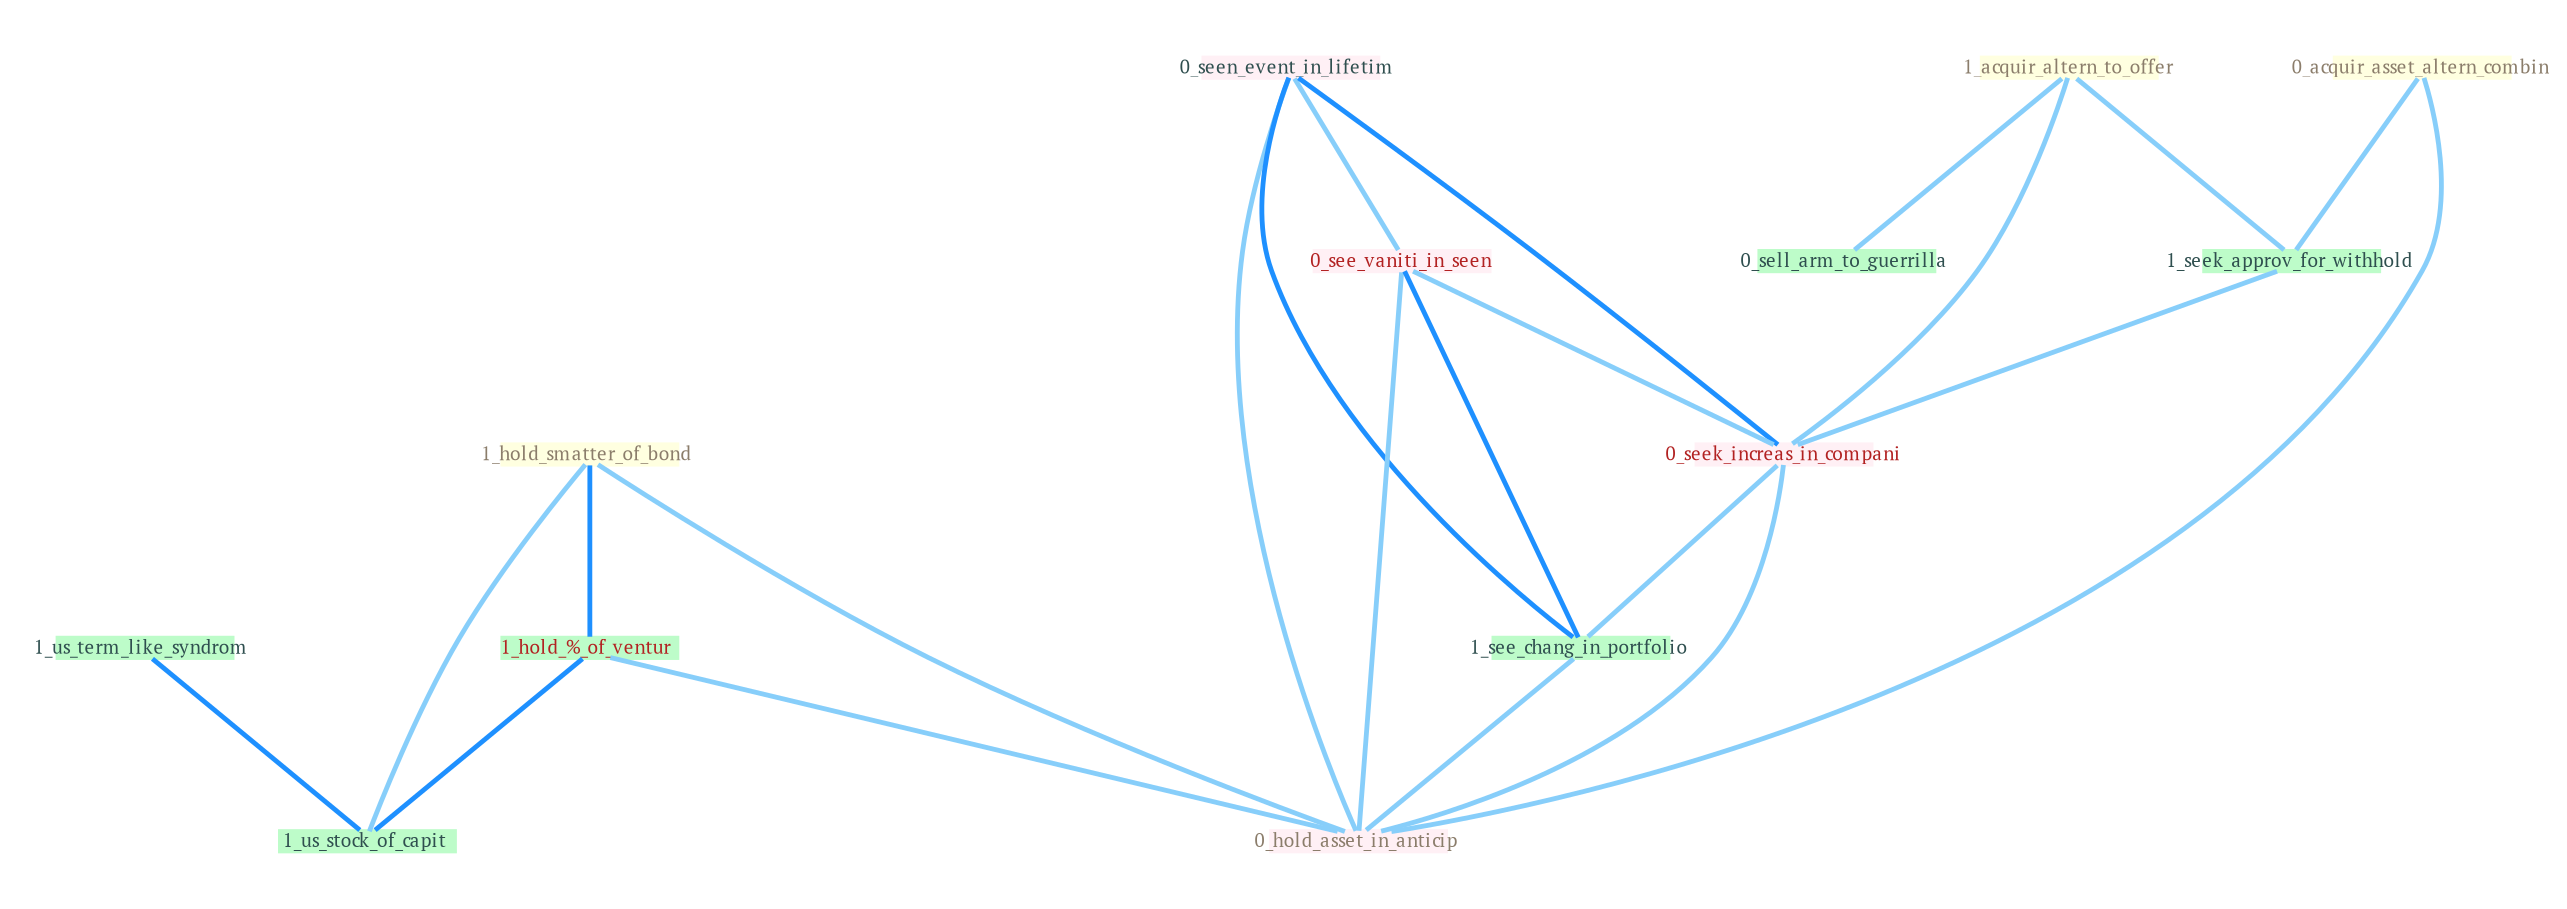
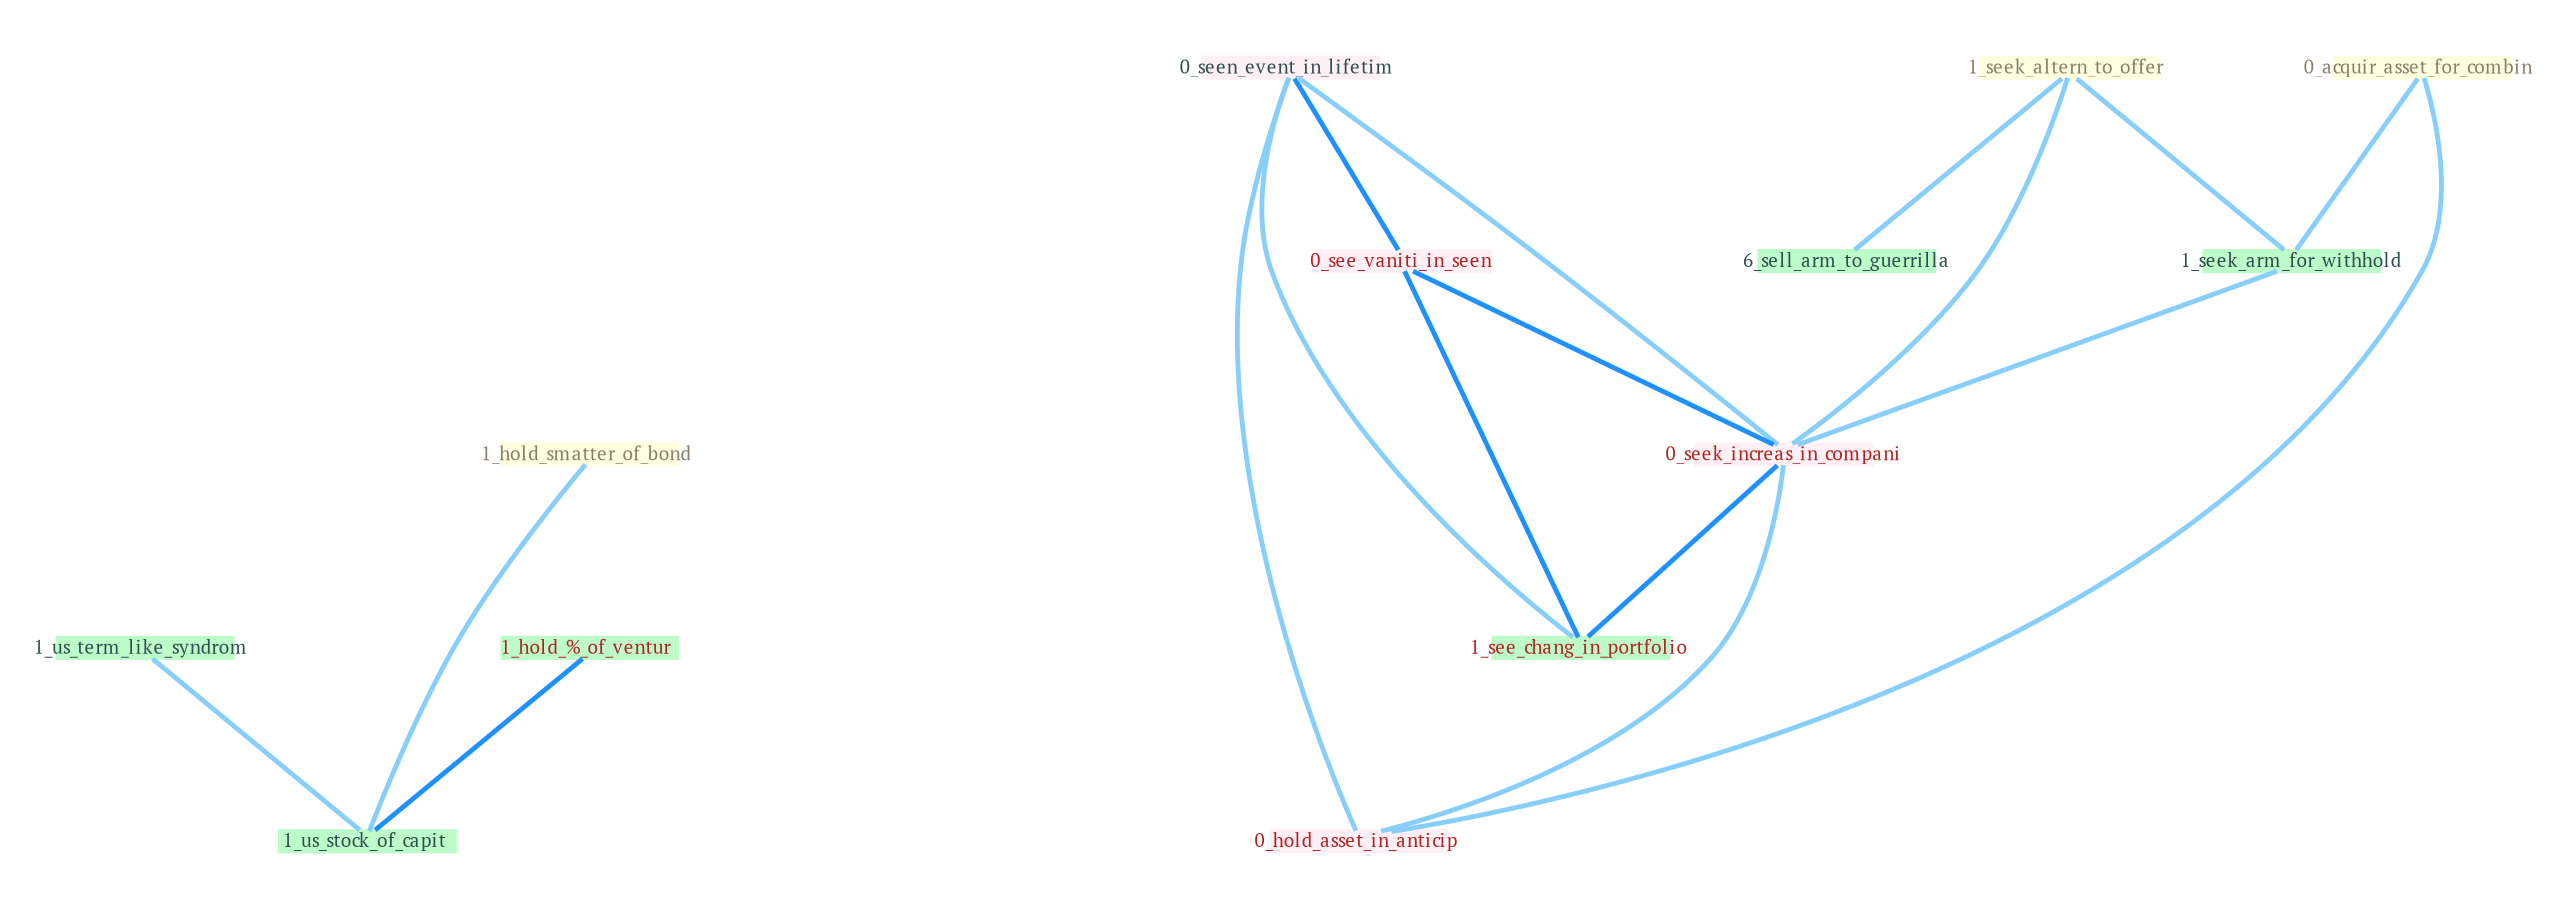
node "1_acquir_altern_to_offer": label "1_acquir_altern_to_offer" -> "1_seek_altern_to_offer"
node "0_acquir_asset_altern_combin": label "0_acquir_asset_altern_combin" -> "0_acquir_asset_for_combin"
edge "0_seen_event_in_lifetim" -- "0_see_vaniti_in_seen": color #87cefa -> #1e90ff
edge "0_seen_event_in_lifetim" -- "0_seek_increas_in_compani": color #1e90ff -> #87cefa
node "0_sell_arm_to_guerrilla": label "0_sell_arm_to_guerrilla" -> "6_sell_arm_to_guerrilla"
node "1_seek_approv_for_withhold": label "1_seek_approv_for_withhold" -> "1_seek_arm_for_withhold"
edge "0_see_vaniti_in_seen" -- "0_seek_increas_in_compani": color #87cefa -> #1e90ff
edge "0_seen_event_in_lifetim" -- "1_see_chang_in_portfolio": color #1e90ff -> #87cefa
edge "1_hold_smatter_of_bond" -- "1_hold_%_of_ventur": removed
edge "0_seek_increas_in_compani" -- "1_see_chang_in_portfolio": color #87cefa -> #1e90ff
edge "0_see_vaniti_in_seen" -- "0_hold_asset_in_anticip": removed
node "1_see_chang_in_portfolio": fontcolor #2f4f4f -> #b22222
edge "1_hold_smatter_of_bond" -- "0_hold_asset_in_anticip": removed
edge "1_us_term_like_syndrom" -- "1_us_stock_of_capit": color #1e90ff -> #87cefa
edge "1_hold_%_of_ventur" -- "0_hold_asset_in_anticip": removed
edge "1_see_chang_in_portfolio" -- "0_hold_asset_in_anticip": removed
node "0_hold_asset_in_anticip": fontcolor #8b7d6b -> #b22222
